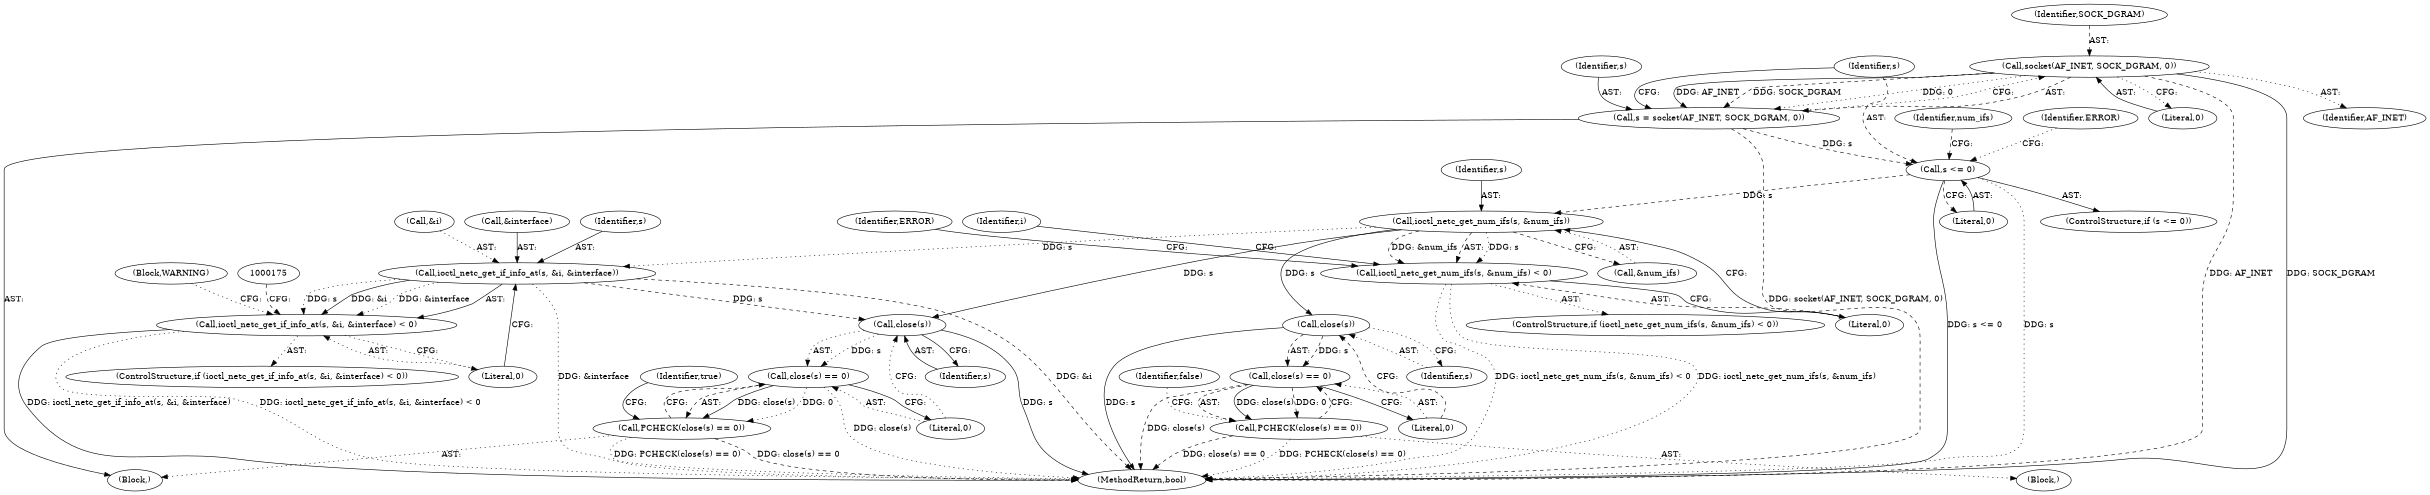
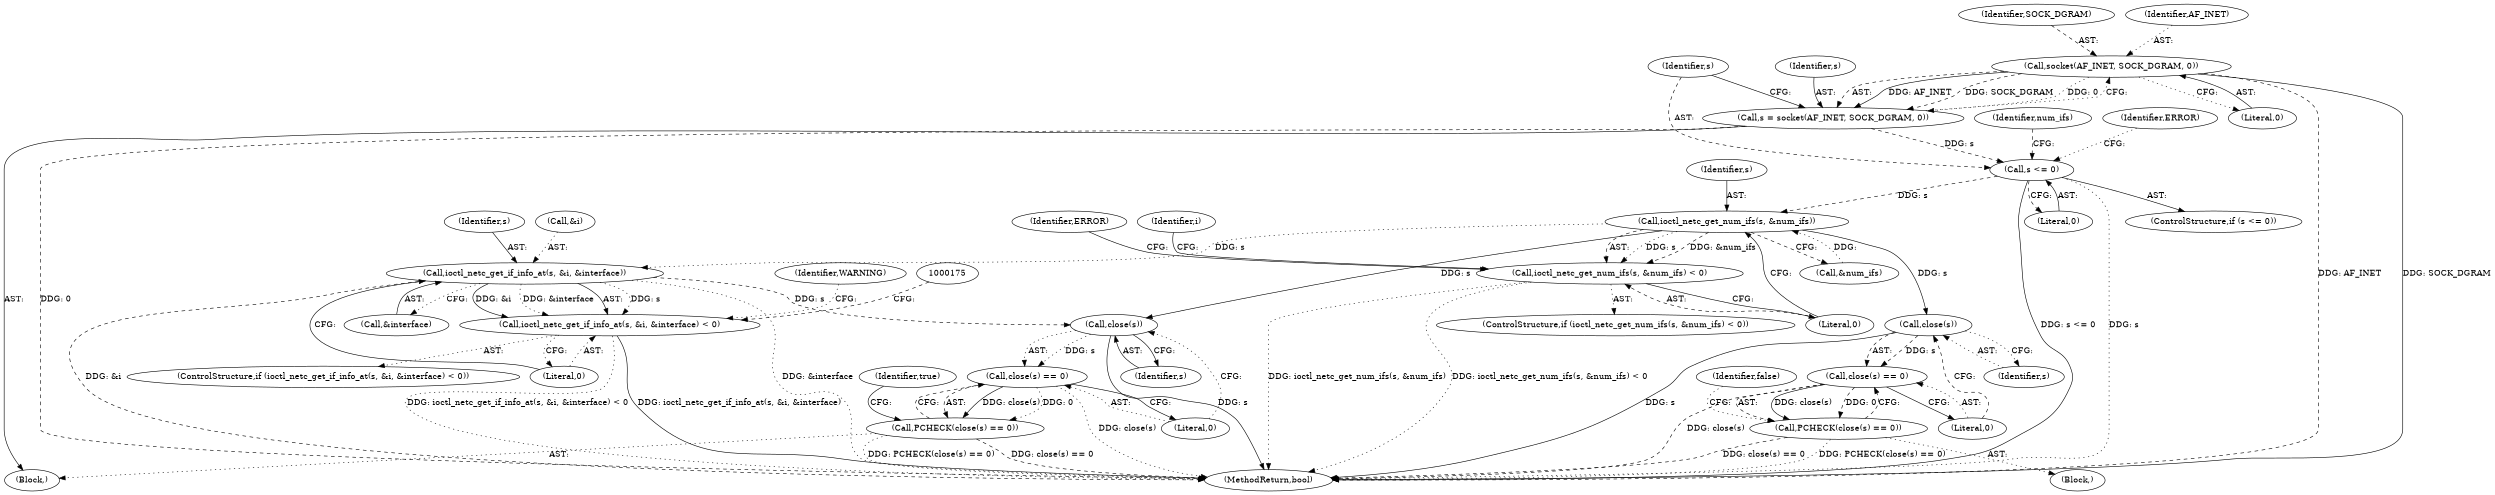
edge "(Call,socket(AF_INET, SOCK_DGRAM, 0))" -> "(Identifier,AF_INET)": reversed
edge "(Call,&num_ifs)" -> "(Call,ioctl_netc_get_num_ifs(s, &num_ifs))": label "AST: " -> "DDG: "
node "(Block,WARNING)": label "(Block,WARNING)" -> "(Identifier,WARNING)"
edge "(Call,ioctl_netc_get_if_info_at(s, &i, &interface))" -> "(Call,&interface)": added, label "CFG:"
edge "(Call,s = socket(AF_INET, SOCK_DGRAM, 0))" -> "(MethodReturn,bool)": label "DDG: socket(AF_INET, SOCK_DGRAM, 0)" -> "DDG: 0"
